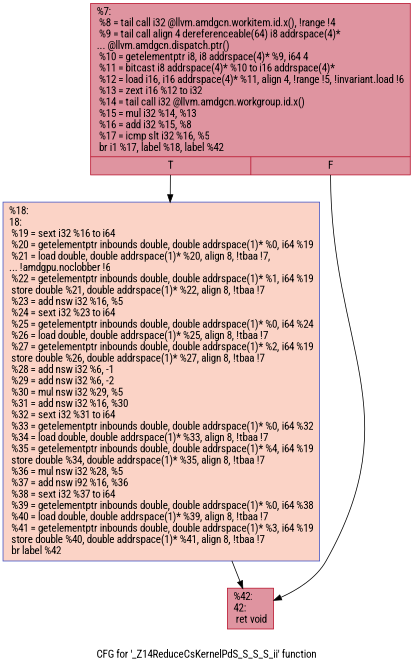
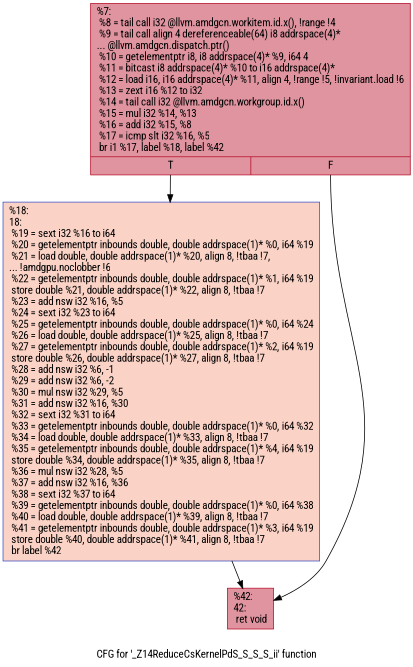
node "%18:": text "%37 = add nsw i92 %16, %36" -> "%37 = add nsw i32 %16, %36"
